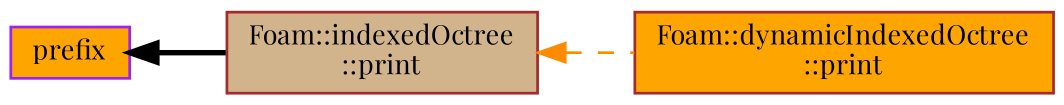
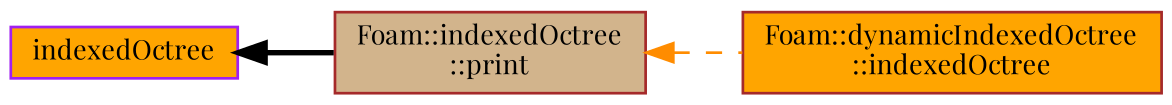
node "prefix": label "prefix" -> "indexedOctree"
node "Foam::dynamicIndexedOctree ::print": label "Foam::dynamicIndexedOctree ::print" -> "Foam::dynamicIndexedOctree ::indexedOctree"
